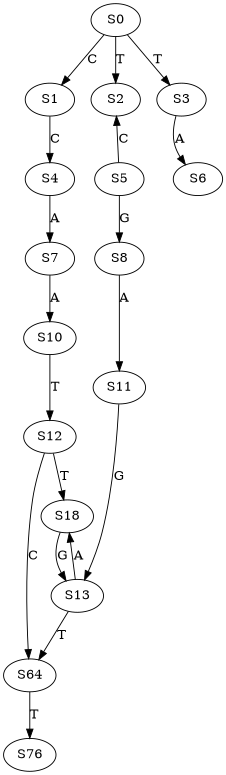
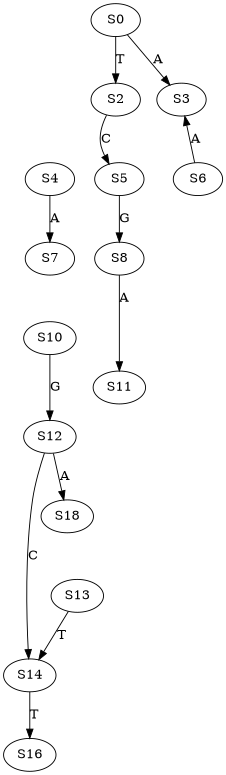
edge "S0" -> "S3": label "T" -> "A"
node "S1": removed
edge "S3" -> "S6": reversed
edge "S5" -> "S2": reversed
edge "S7" -> "S10": removed, label "A"
edge "S10" -> "S12": label "T" -> "G"
edge "S12" -> "S18": label "T" -> "A"
edge "S11" -> "S13": removed, label "G"
edge "S18" -> "S13": removed, label "G"
edge "S13" -> "S18": removed, label "A"
node "S64": label "S64" -> "S14"
node "S76": label "S76" -> "S16"
